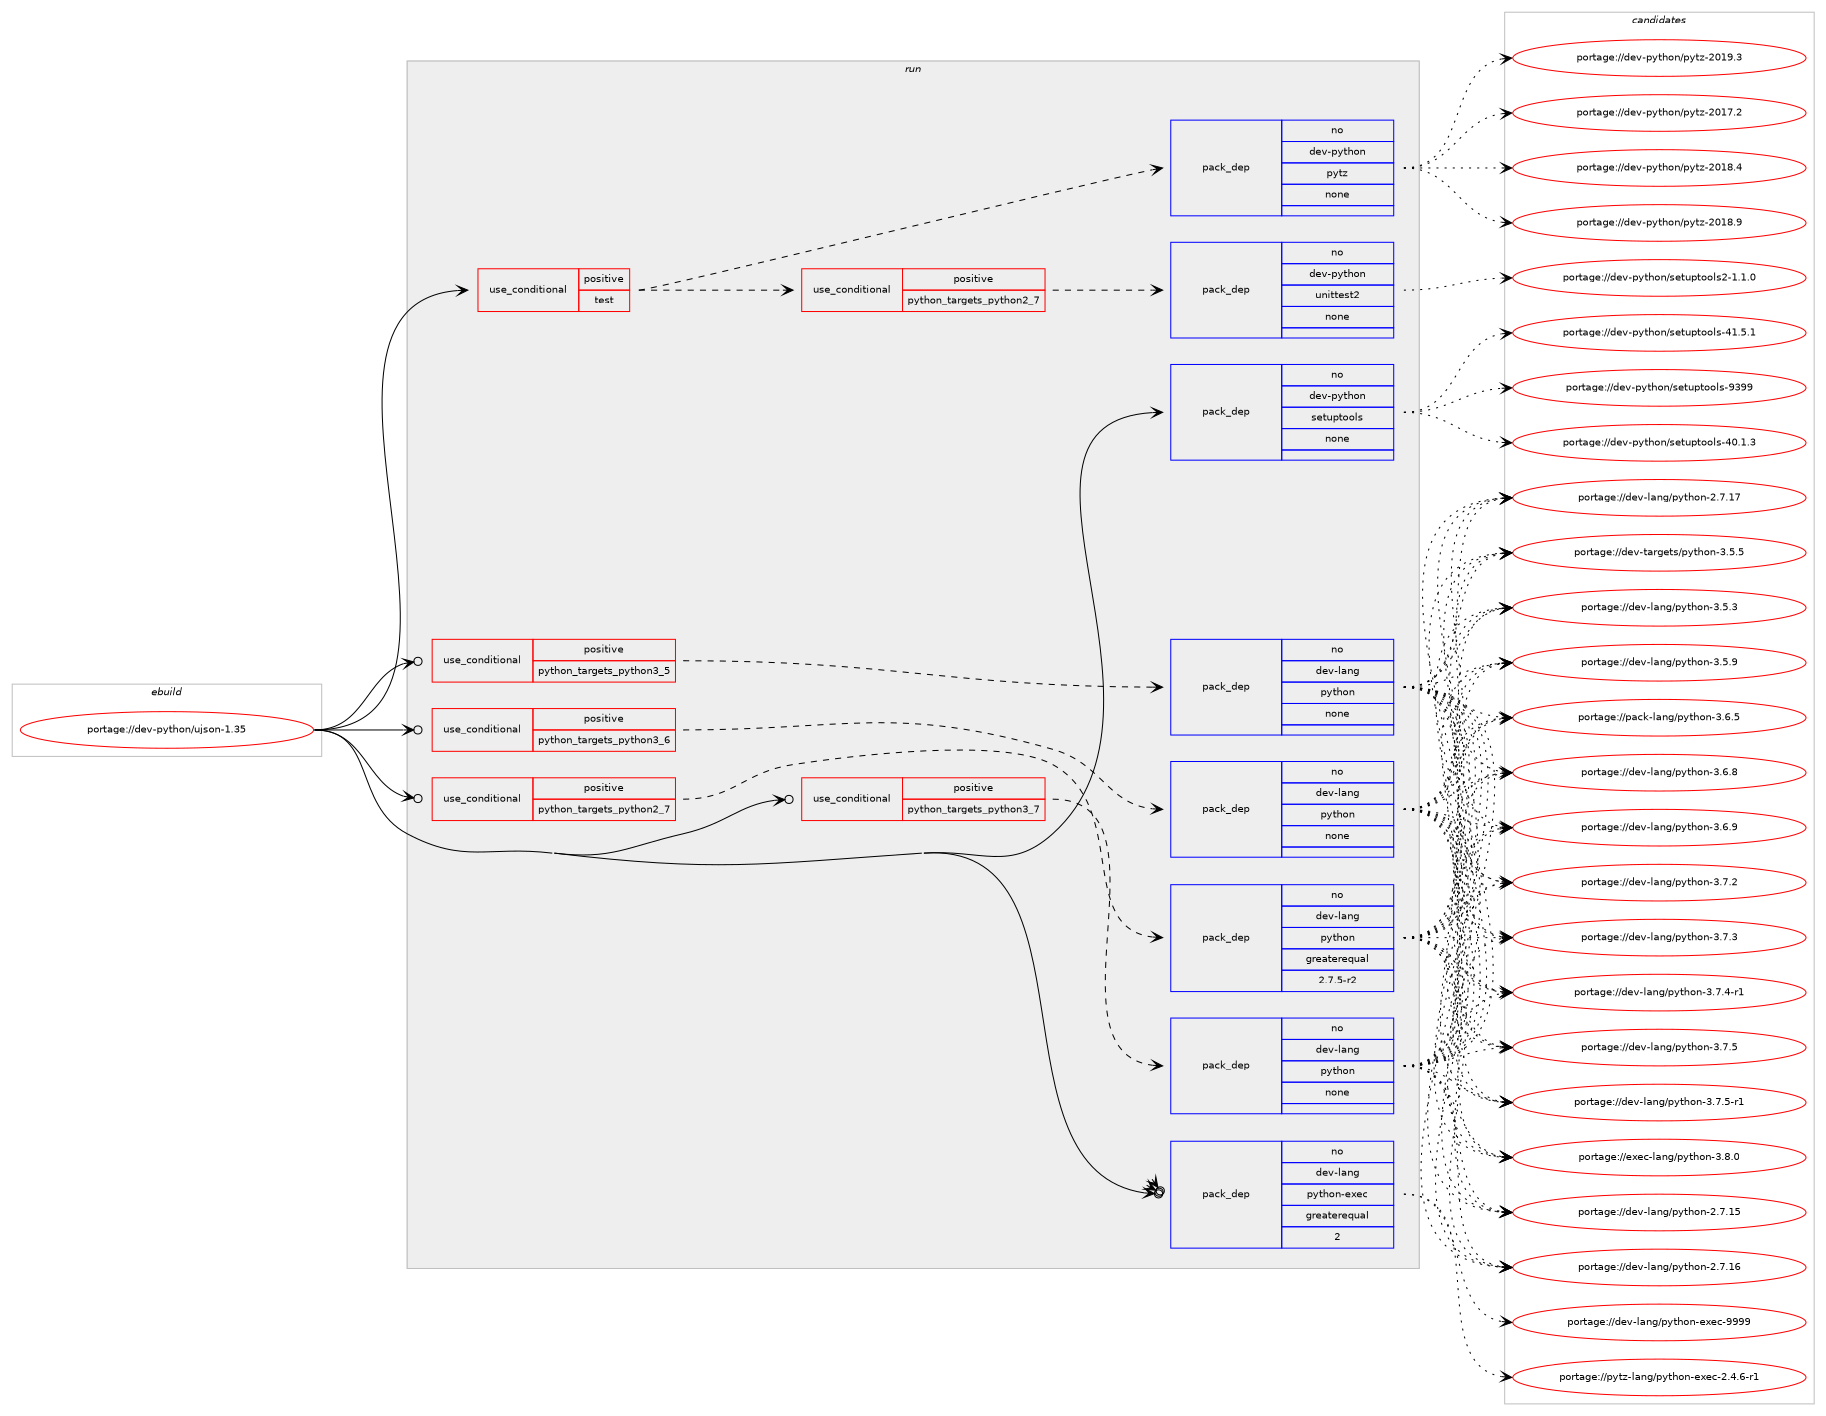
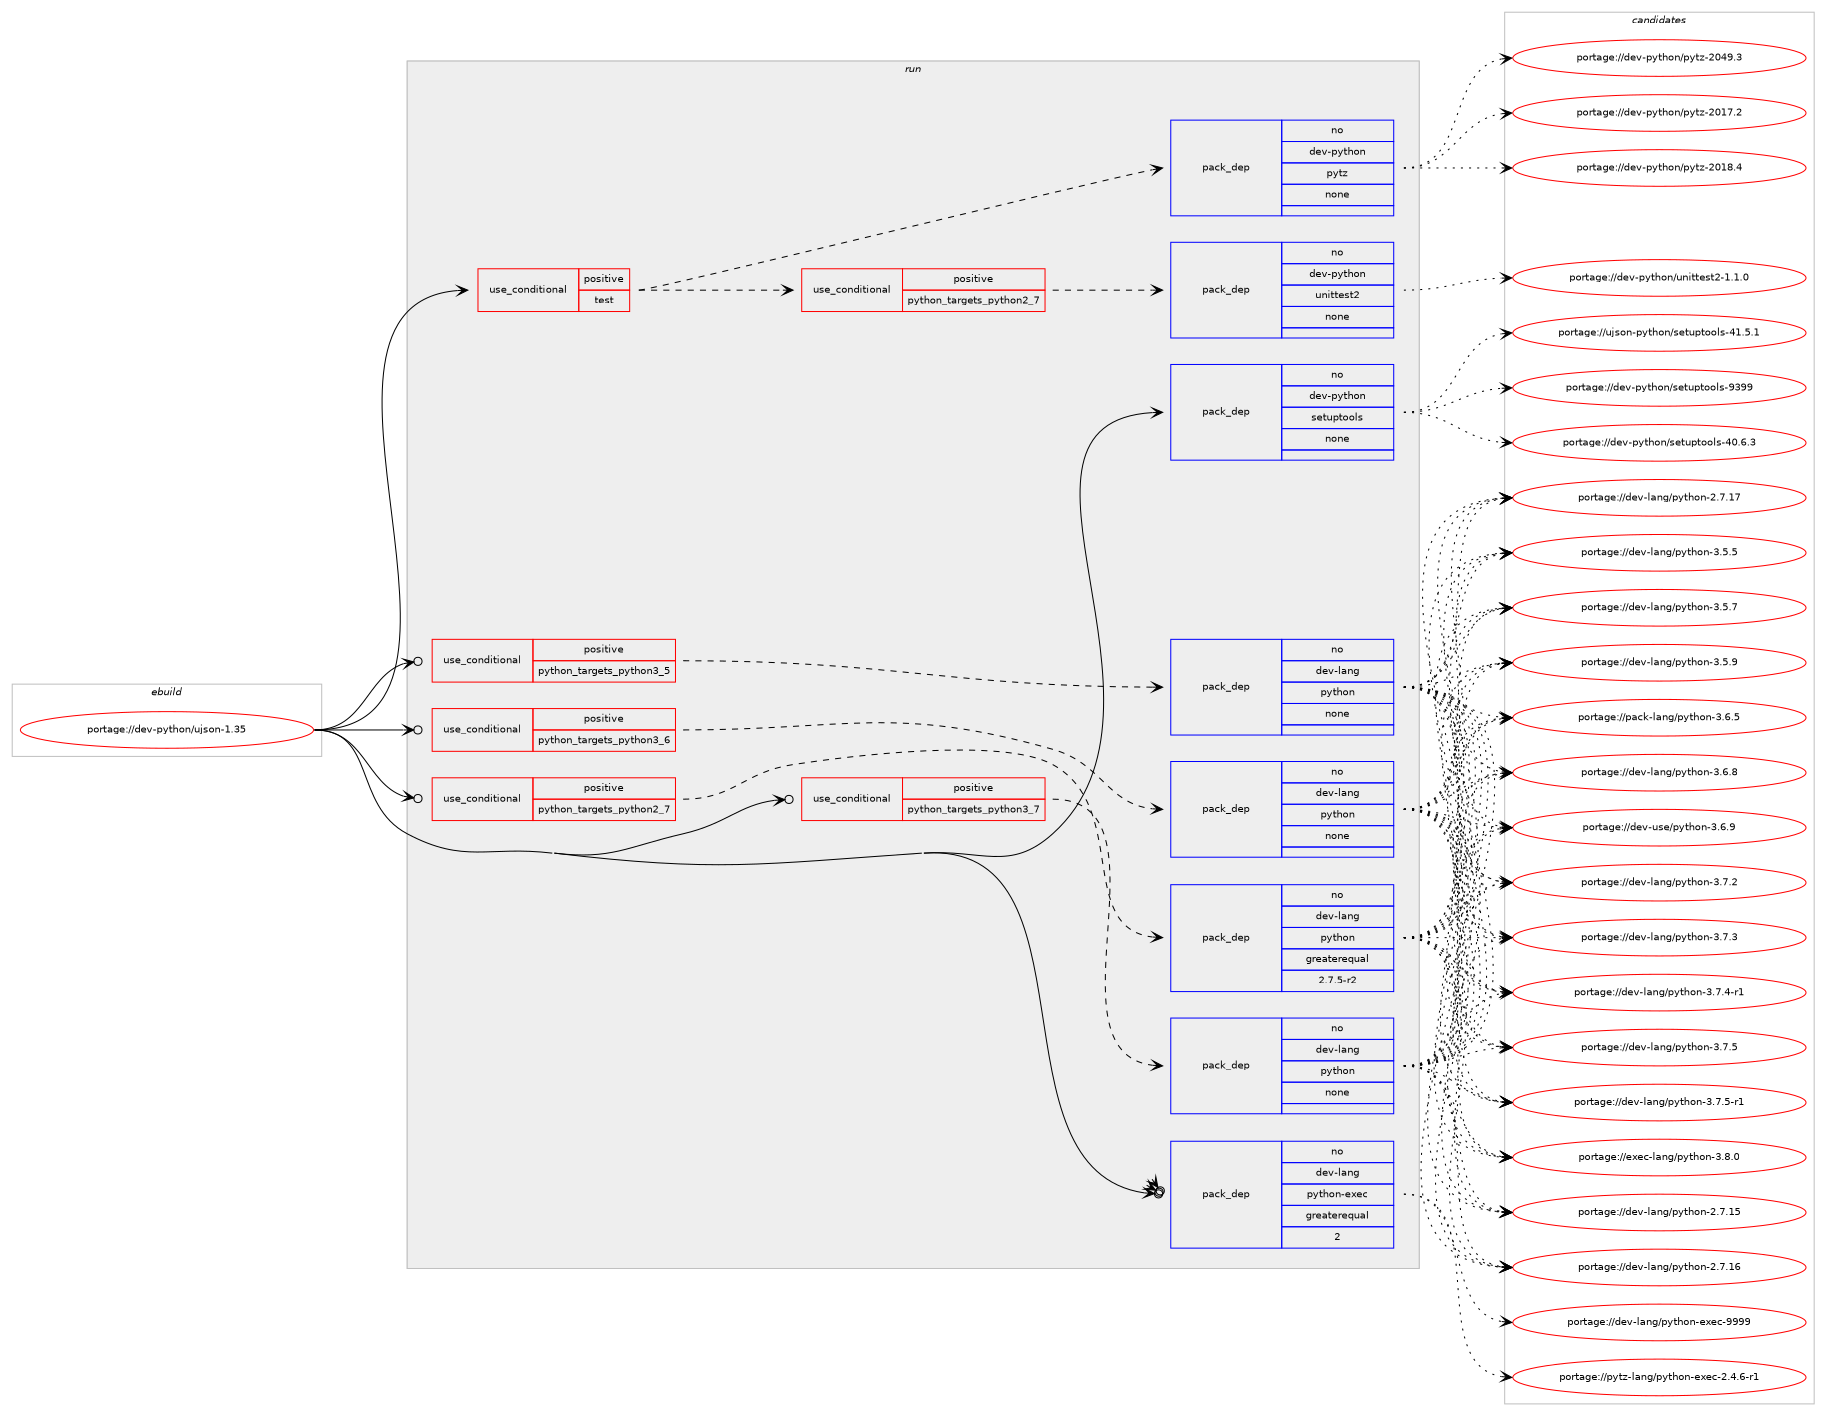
node "portage://dev-python/pytz-2019.3": label "portage://dev-python/pytz-2019.3" -> "portage://dev-python/pytz-2049.3"
node "portage://dev-python/pytz-2018.9": removed
node "portage://dev-python/setuptools2-1.1.0": label "portage://dev-python/setuptools2-1.1.0" -> "portage://dev-python/unittest2-1.1.0"
node "portage://dev-python/setuptools-41.5.1": label "portage://dev-python/setuptools-41.5.1" -> "portage://ujson-python/setuptools-41.5.1"
node "portage://dev-python/setuptools-40.1.3": label "portage://dev-python/setuptools-40.1.3" -> "portage://dev-python/setuptools-40.6.3"
node "portage://dev-targets/python-3.5.5": label "portage://dev-targets/python-3.5.5" -> "portage://dev-lang/python-3.5.5"
node "portage://dev-lang/python-3.5.3": label "portage://dev-lang/python-3.5.3" -> "portage://dev-lang/python-3.5.7"
node "portage://dev-lang/python-3.6.9": label "portage://dev-lang/python-3.6.9" -> "portage://dev-use/python-3.6.9"
